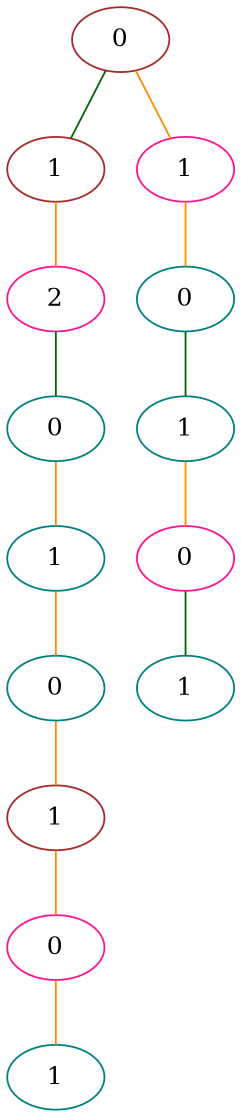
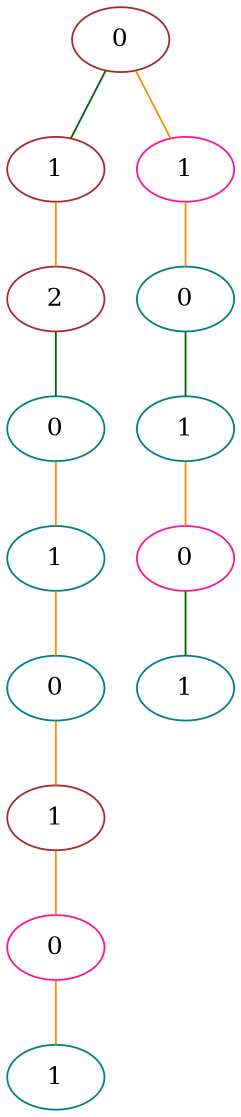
node "2": color deeppink -> brown
